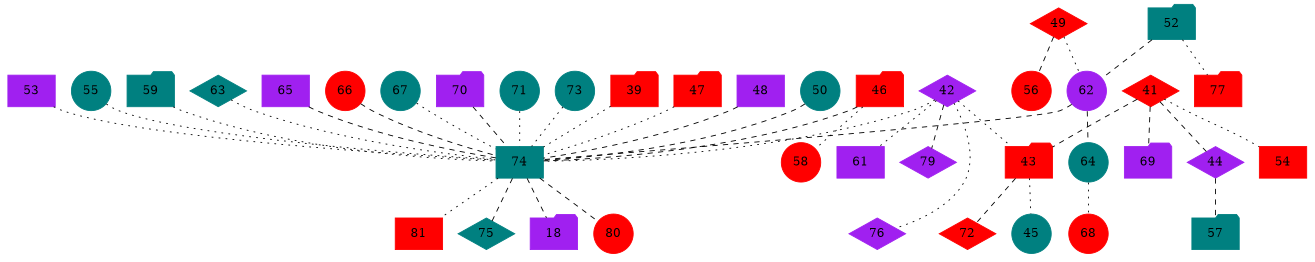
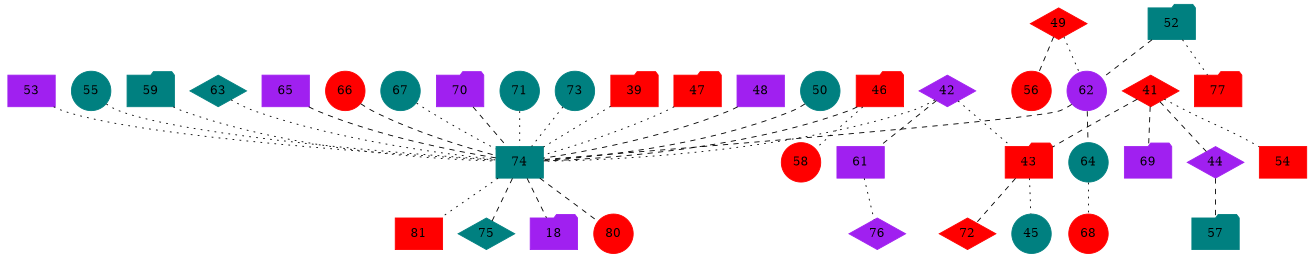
edge "42" -- "61": style dotted -> dashed
node "79": removed
edge "42" -- "76": now "61" -- "76"
